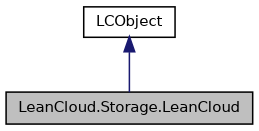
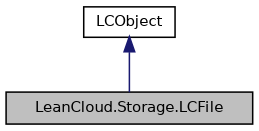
node "LeanCloud.Storage.LeanCloud": label "LeanCloud.Storage.LeanCloud" -> "LeanCloud.Storage.LCFile"
